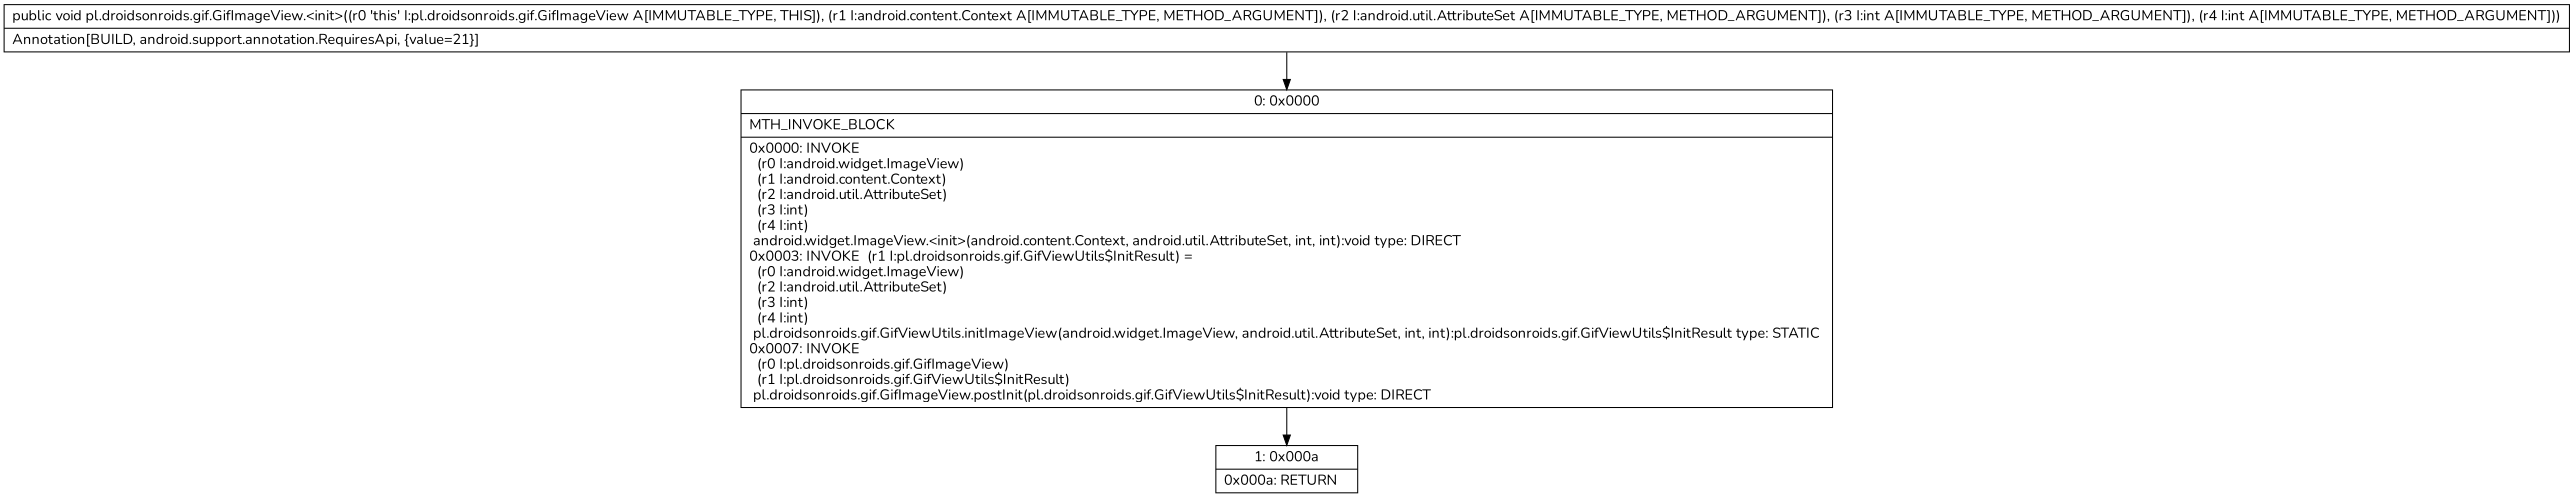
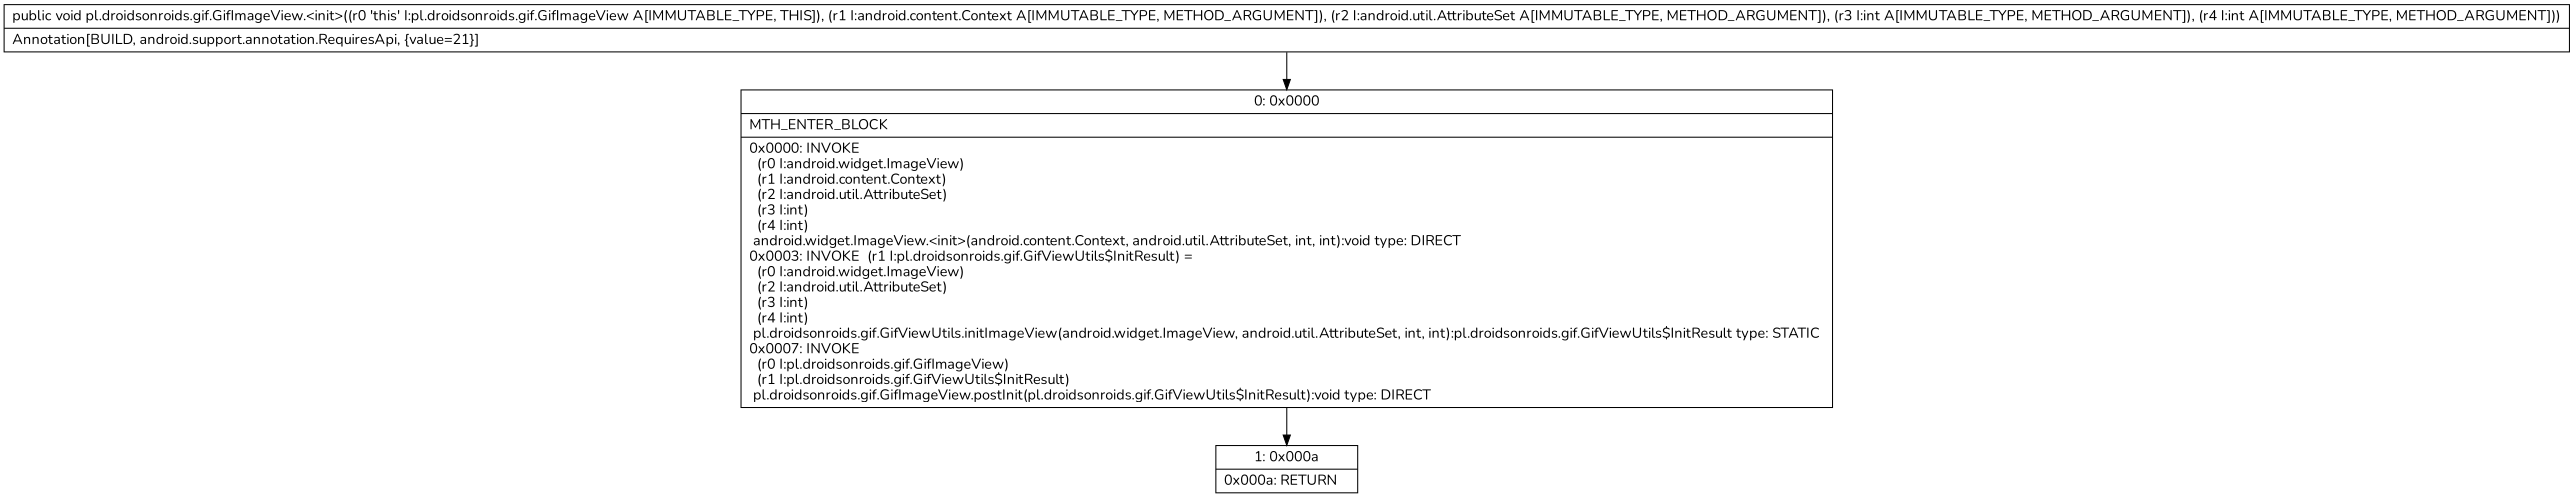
node "0: 0x0000": text "MTH_INVOKE_BLOCK" -> "MTH_ENTER_BLOCK"
